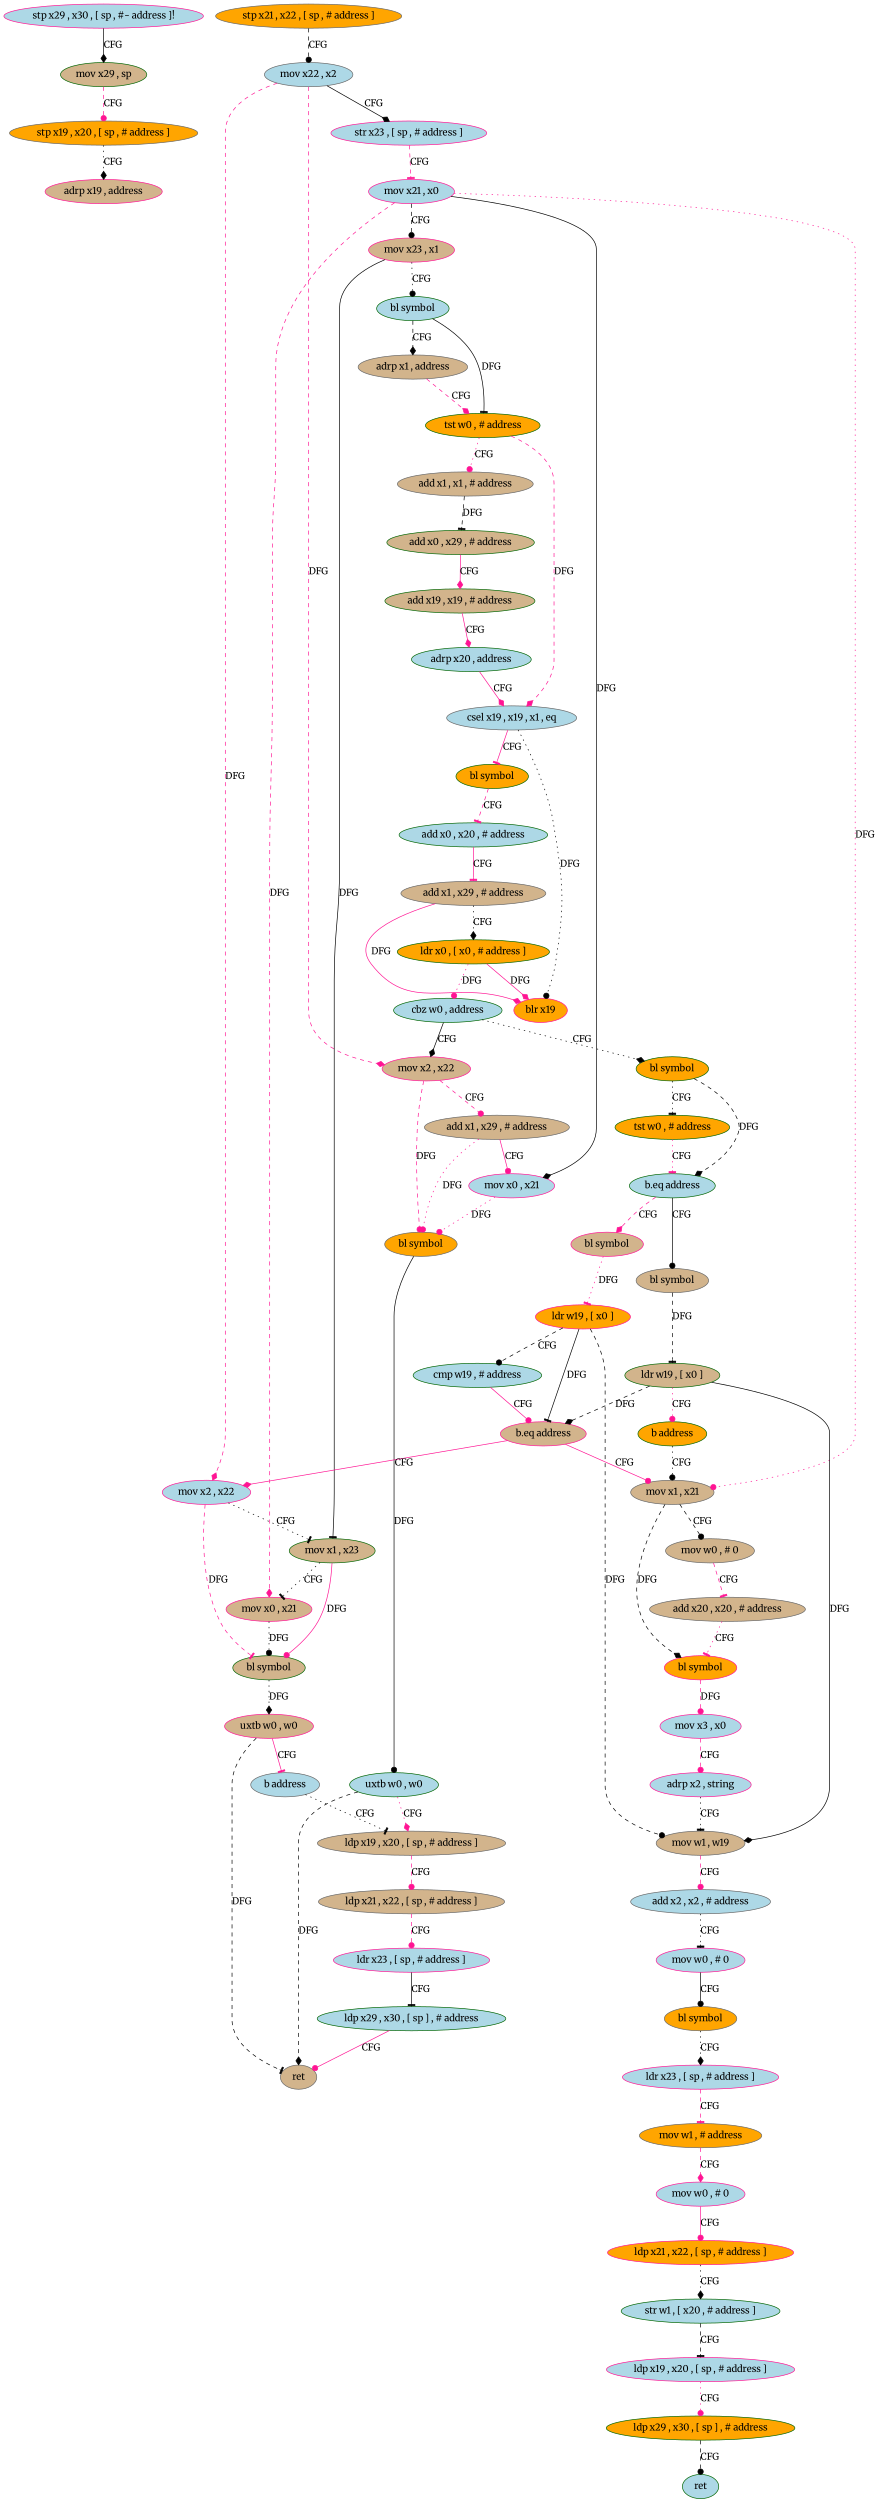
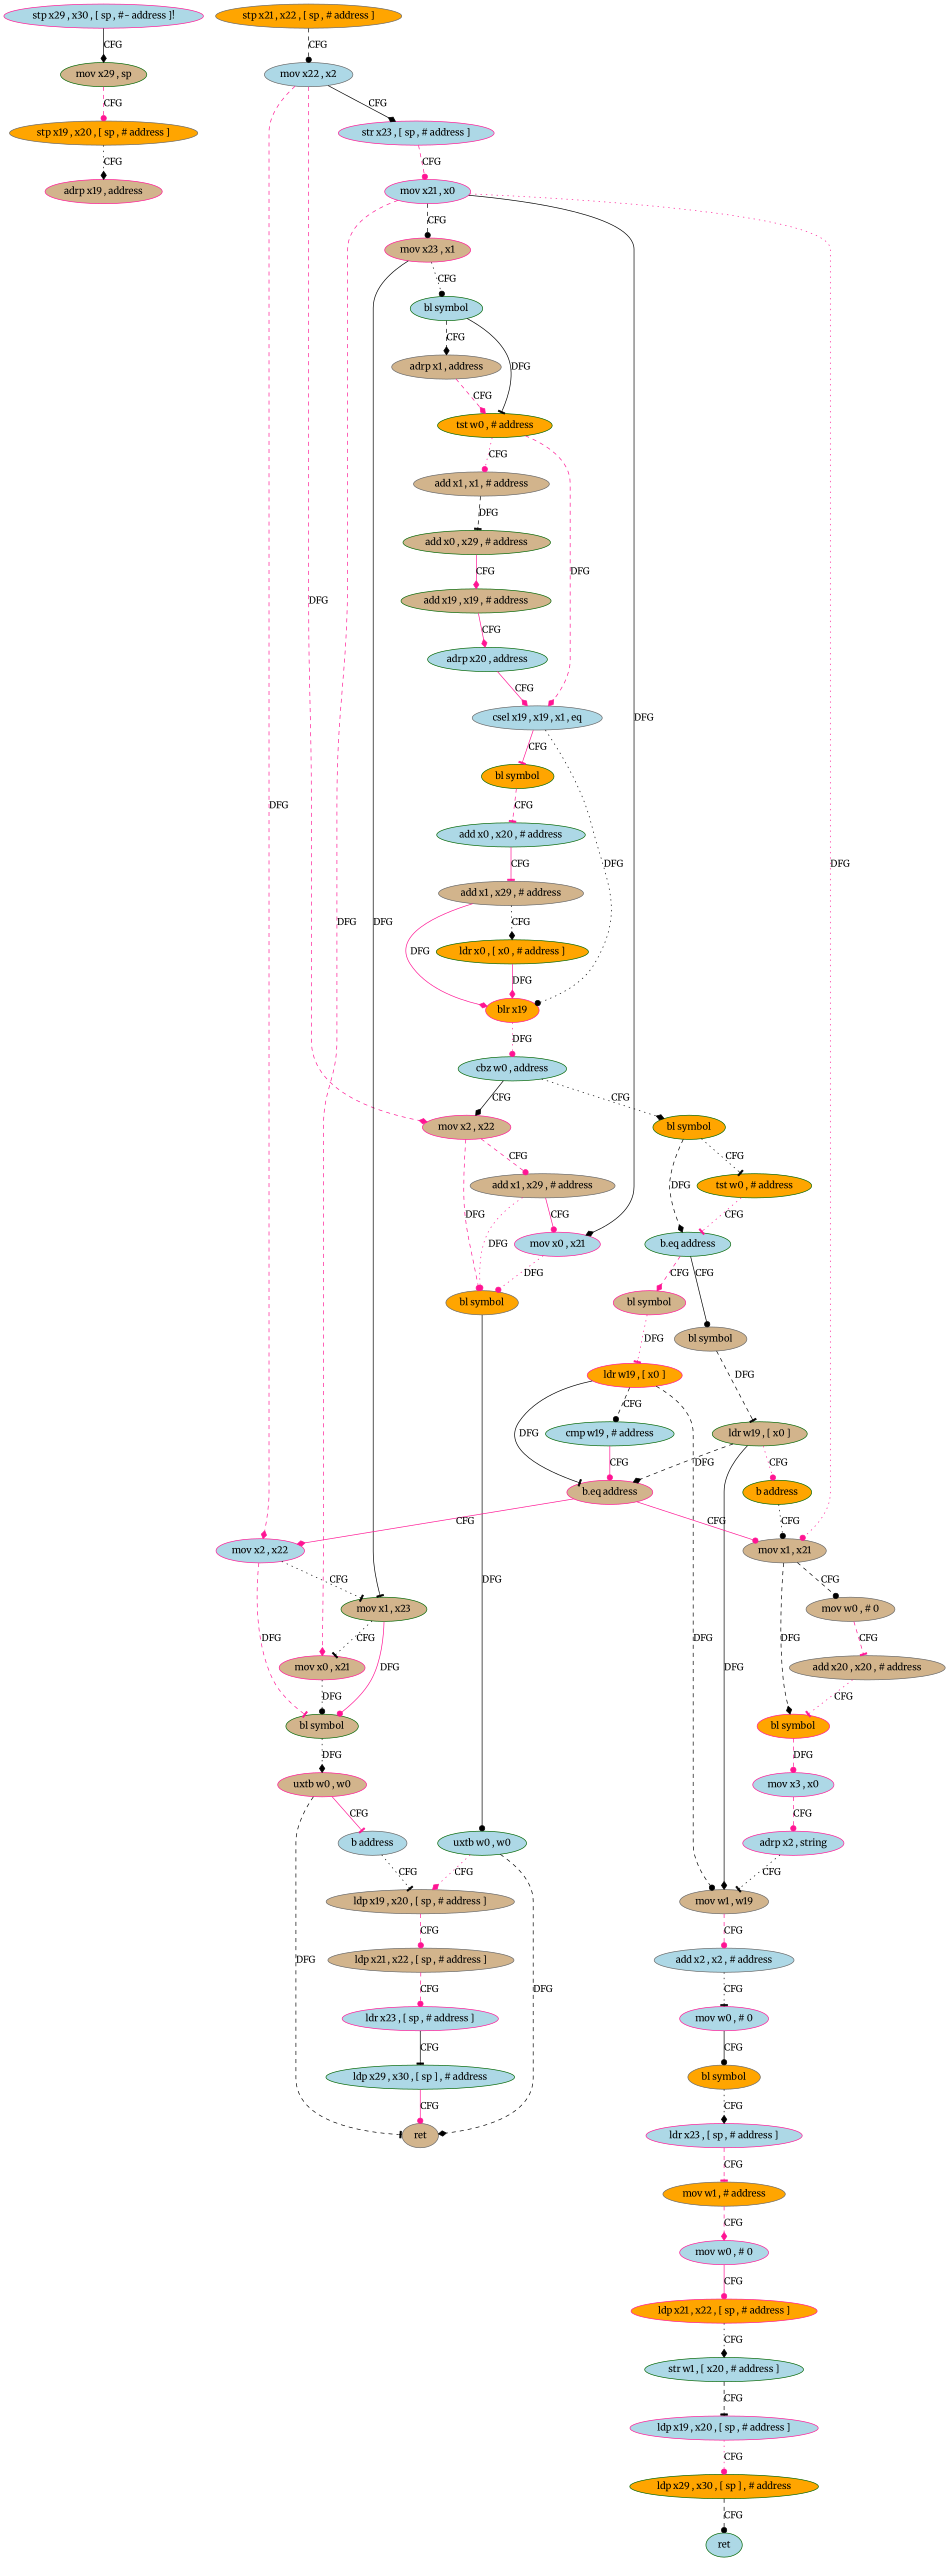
edge "str x23 , [ sp , # address ]" -> "mov x21 , x0": arrowhead tee -> dot
edge "ldr x0 , [ x0 , # address ]" -> "cbz w0 , address": now "blr x19" -> "cbz w0 , address"
